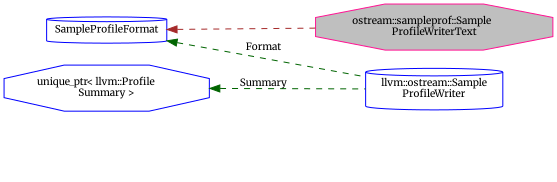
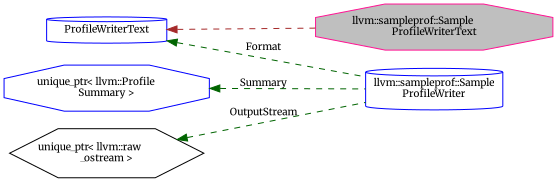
node "ostream::sampleprof::Sample ProfileWriterText": label "ostream::sampleprof::Sample ProfileWriterText" -> "llvm::sampleprof::Sample ProfileWriterText"
node "SampleProfileFormat": label "SampleProfileFormat" -> "ProfileWriterText"
node "llvm::ostream::Sample ProfileWriter": label "llvm::ostream::Sample ProfileWriter" -> "llvm::sampleprof::Sample ProfileWriter"
node "unique_ptr< llvm::raw _ostream >": added
